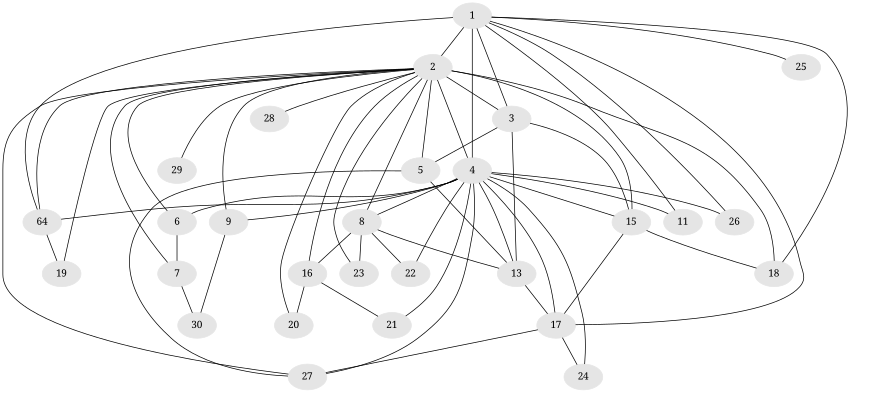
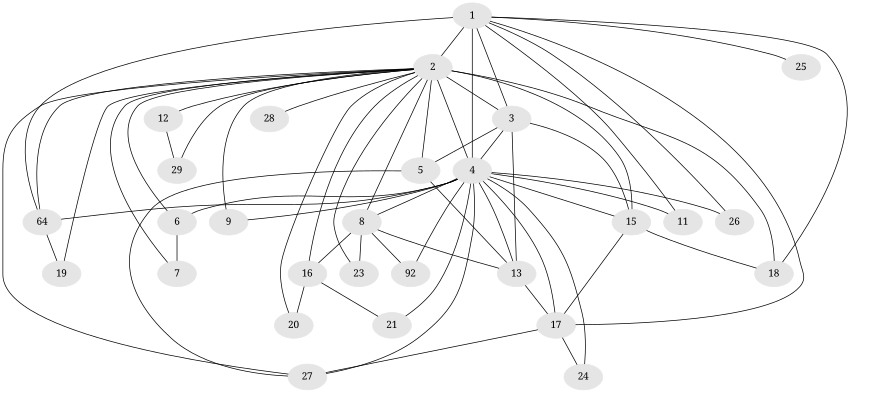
node "12": added
edge "3" -- "4": added
node "22": label "22" -> "92"
node "30": removed
